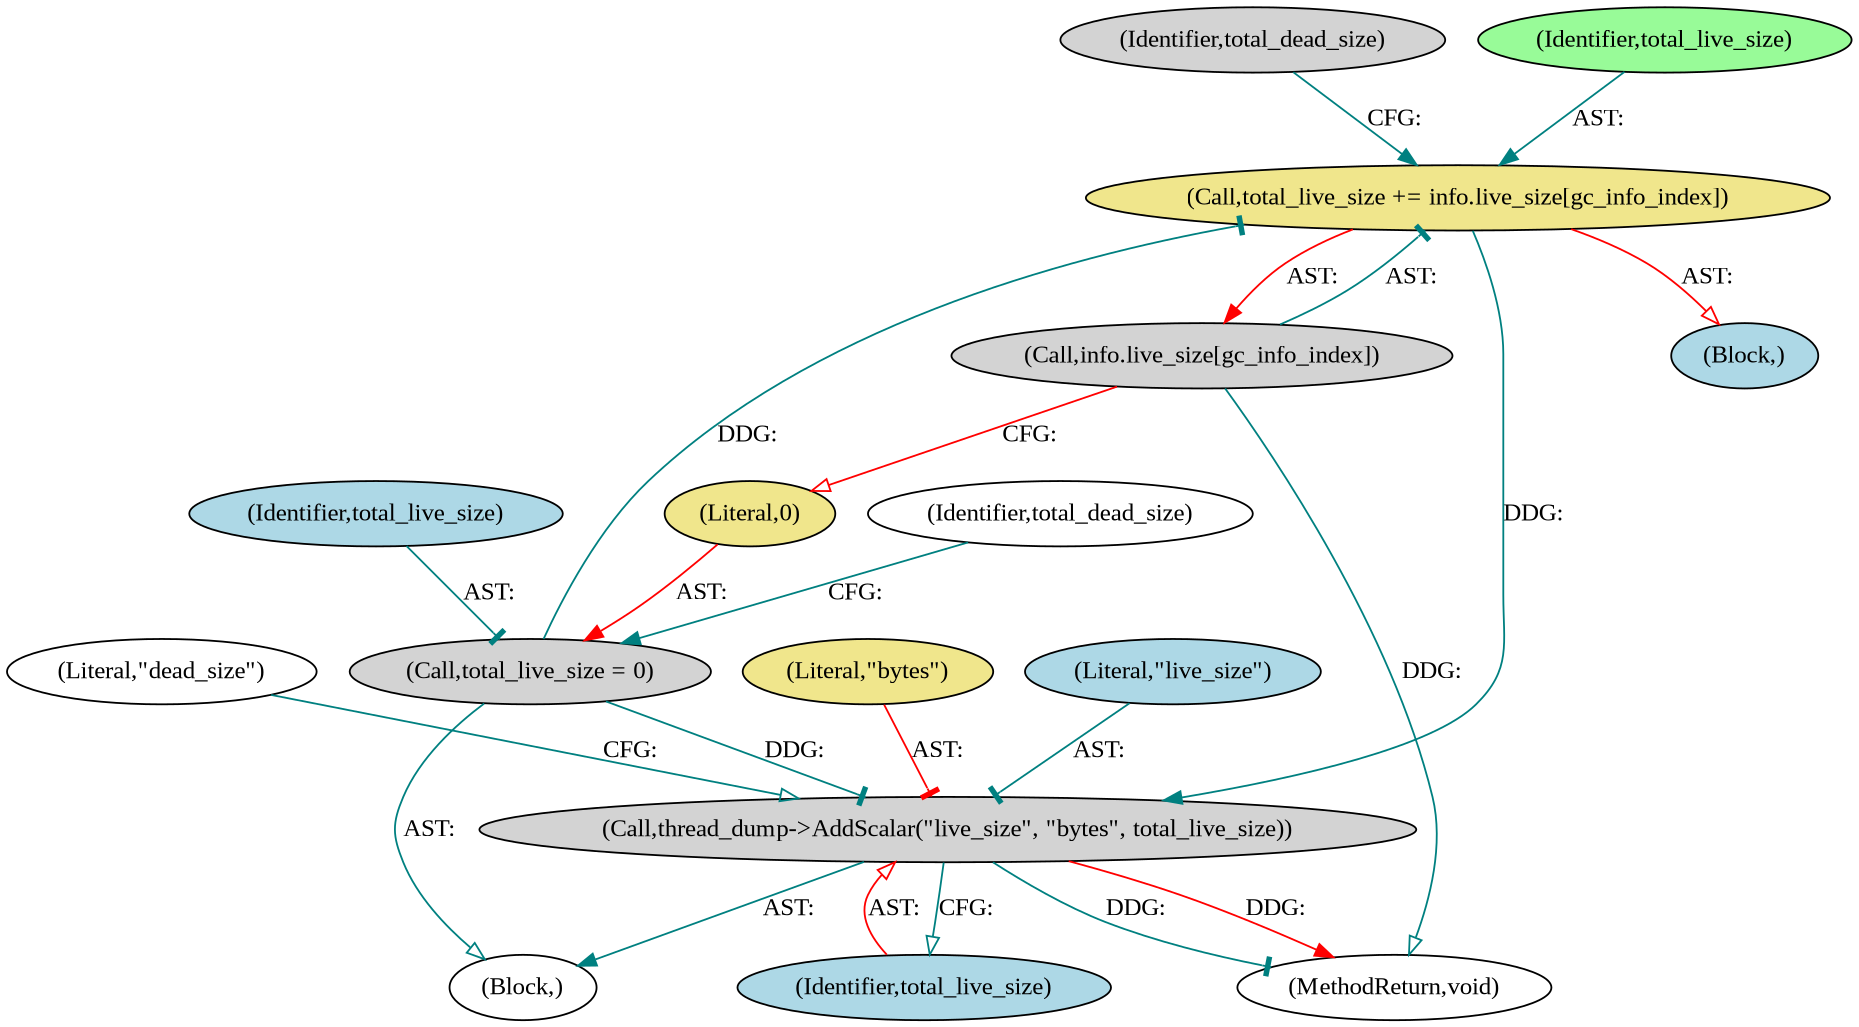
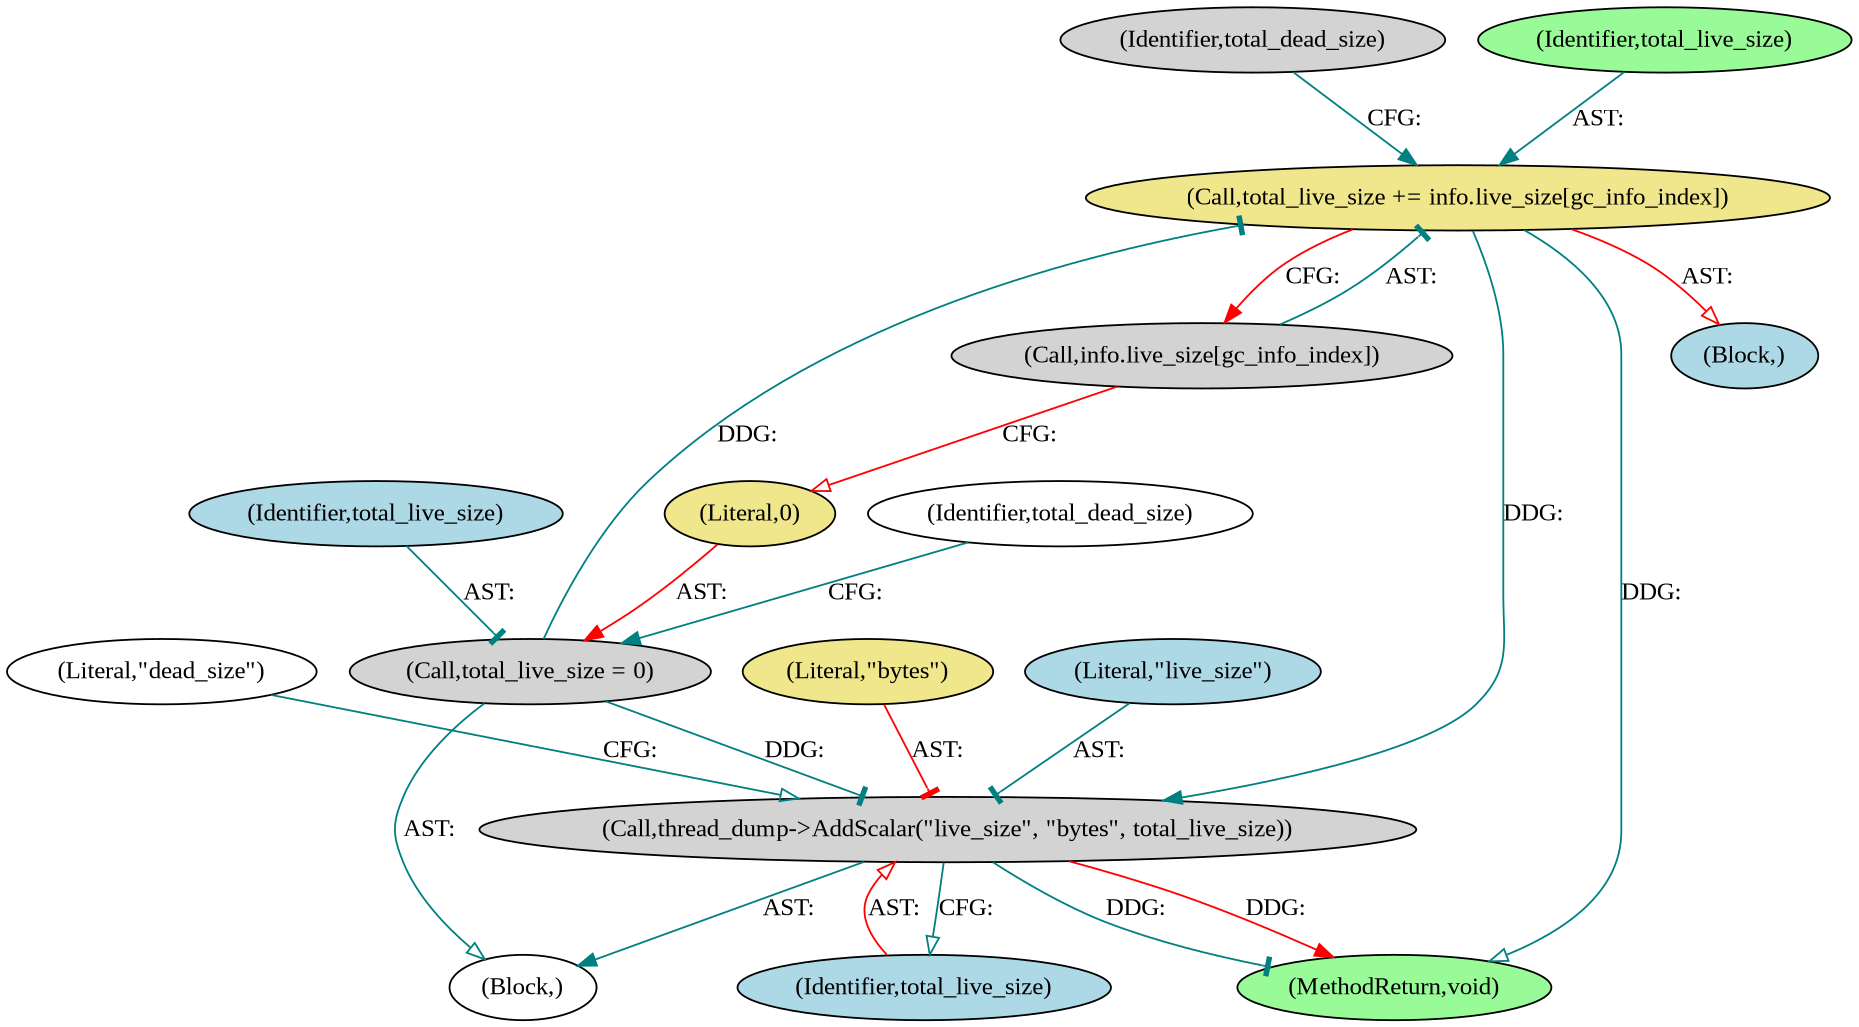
edge "(Call,total_live_size += info.live_size[gc_info_index])" -> "(Call,info.live_size[gc_info_index])": label "AST: " -> "CFG: "
edge "(Call,info.live_size[gc_info_index])" -> "(MethodReturn,void)": now "(Call,total_live_size += info.live_size[gc_info_index])" -> "(MethodReturn,void)"
node "(MethodReturn,void)": fillcolor white -> palegreen
